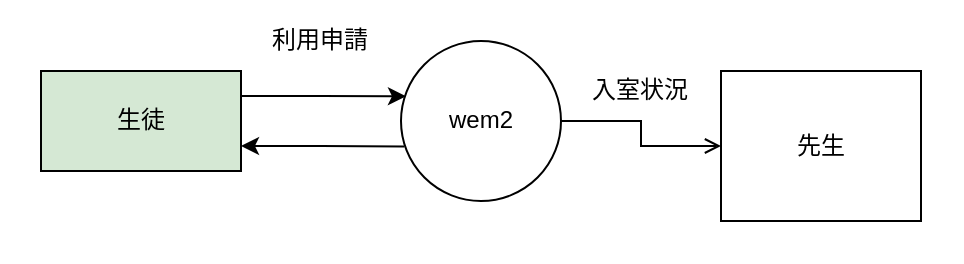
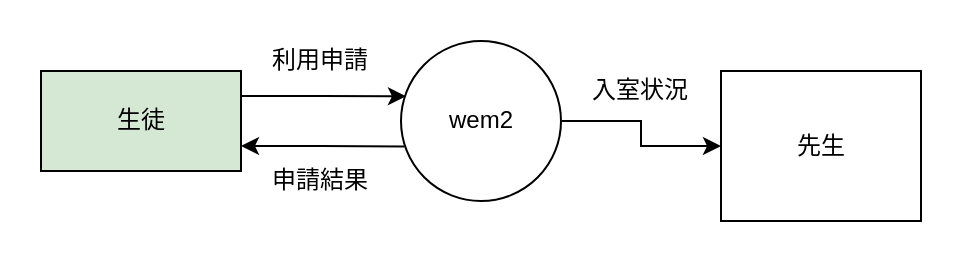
node "利用申請": moved (321, 41) -> (321, 61)
edge "wem2" -> "先生": arrowhead open -> classic
node "申請結果": added
